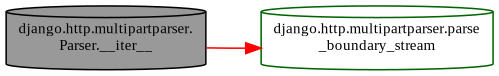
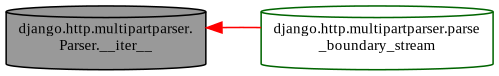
edge "django.http.multipartparser. Parser.__iter__" -> "django.http.multipartparser.parse _boundary_stream": reversed
